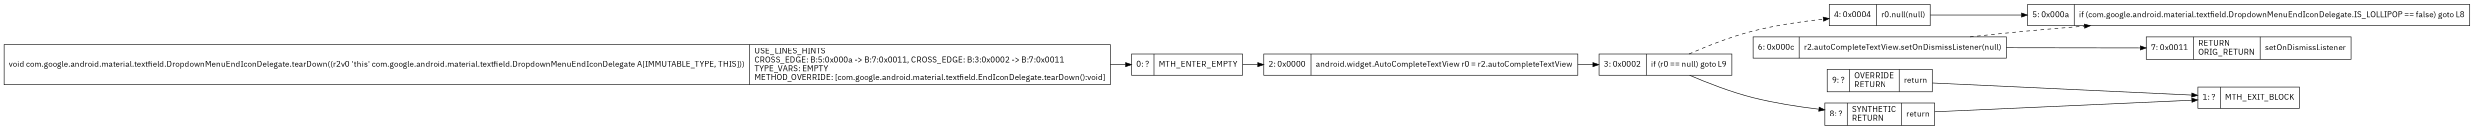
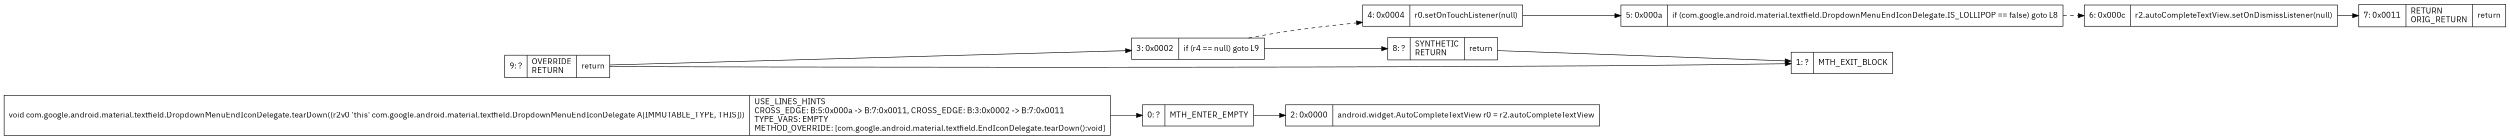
node "4: 0x0004": text "r0.null(null)" -> "r0.setOnTouchListener(null)"
edge "6: 0x000c" -> "5: 0x000a": reversed
node "7: 0x0011": text "setOnDismissListener" -> "return"
node "3: 0x0002": text "if (r0 == null) goto L9" -> "if (r4 == null) goto L9"
edge "2: 0x0000" -> "3: 0x0002": now "9: ?" -> "3: 0x0002"
